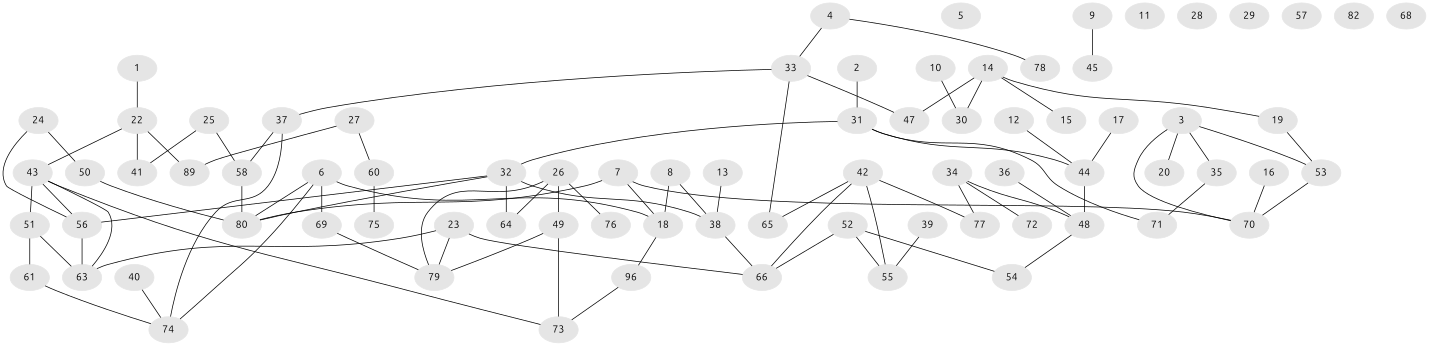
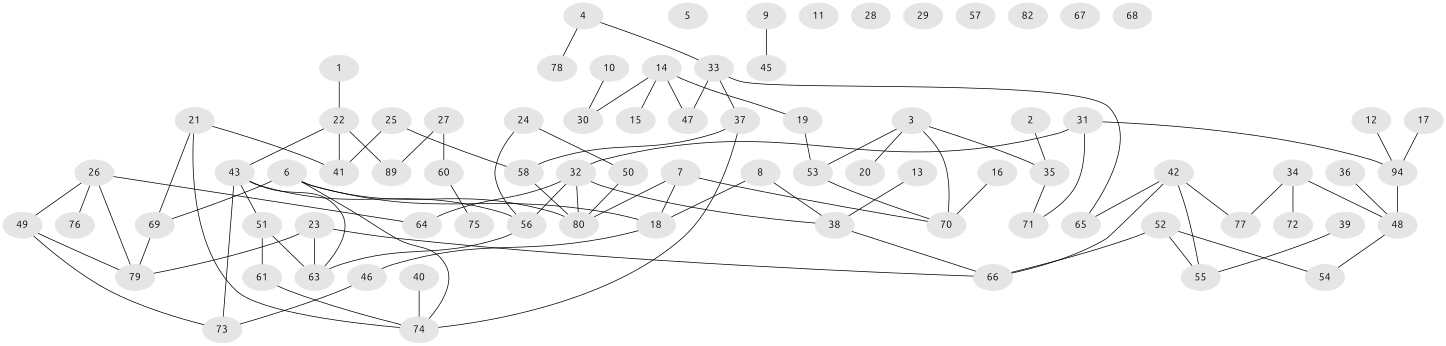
node "67": added
edge "2" -- "31": now "2" -- "35"
node "21": added
node "44": label "44" -> "94"
node "96": label "96" -> "46"
